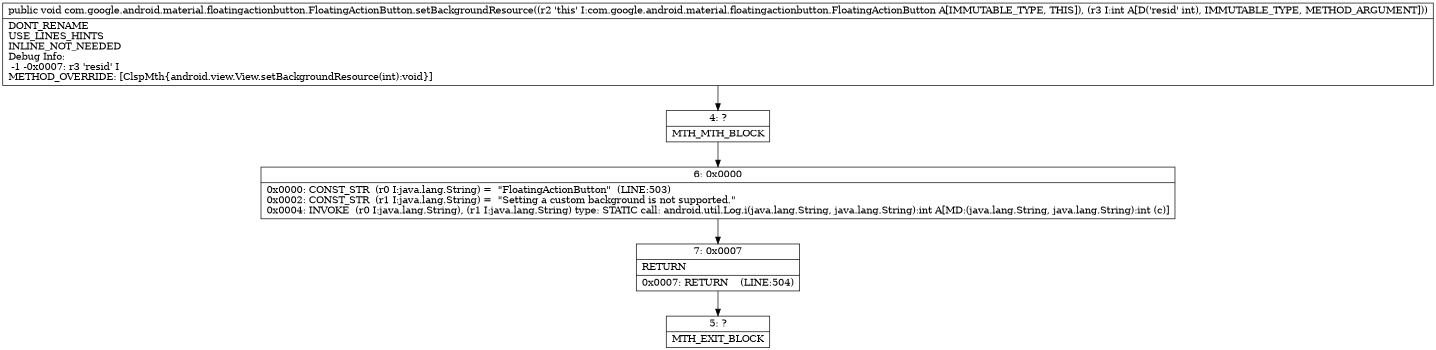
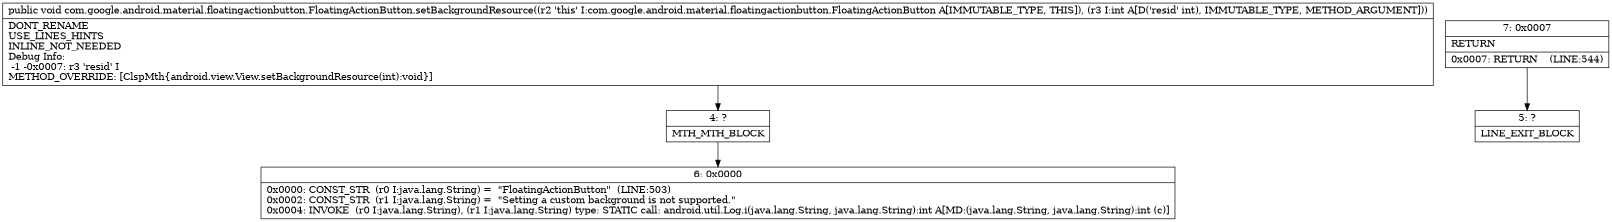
edge "6: 0x0000" -> "7: 0x0007": removed
node "7: 0x0007": text "0x0007: RETURN    (LINE:504)" -> "0x0007: RETURN    (LINE:544)"
node "5: ?": text "MTH_EXIT_BLOCK" -> "LINE_EXIT_BLOCK"
